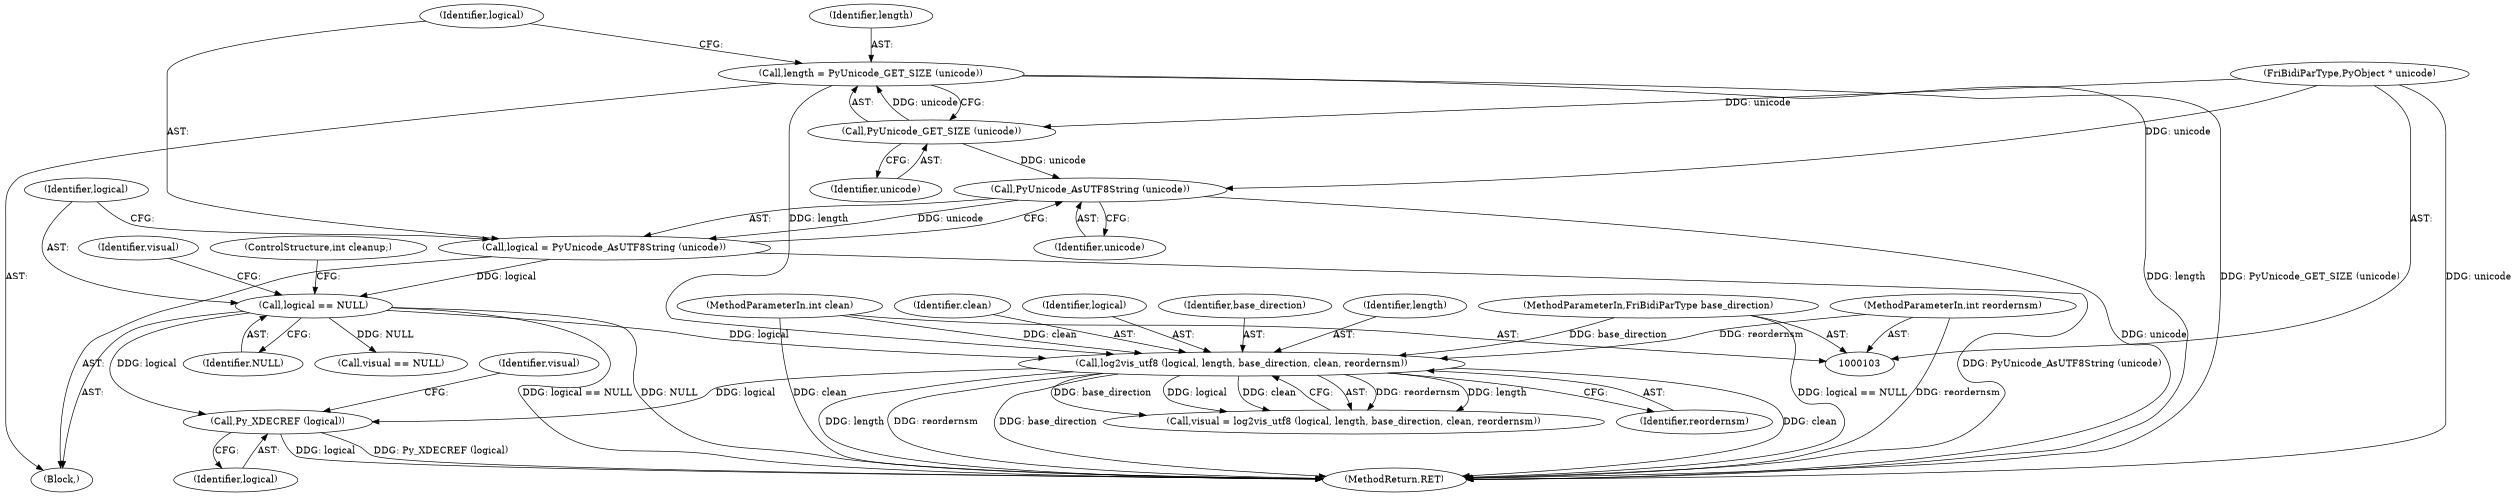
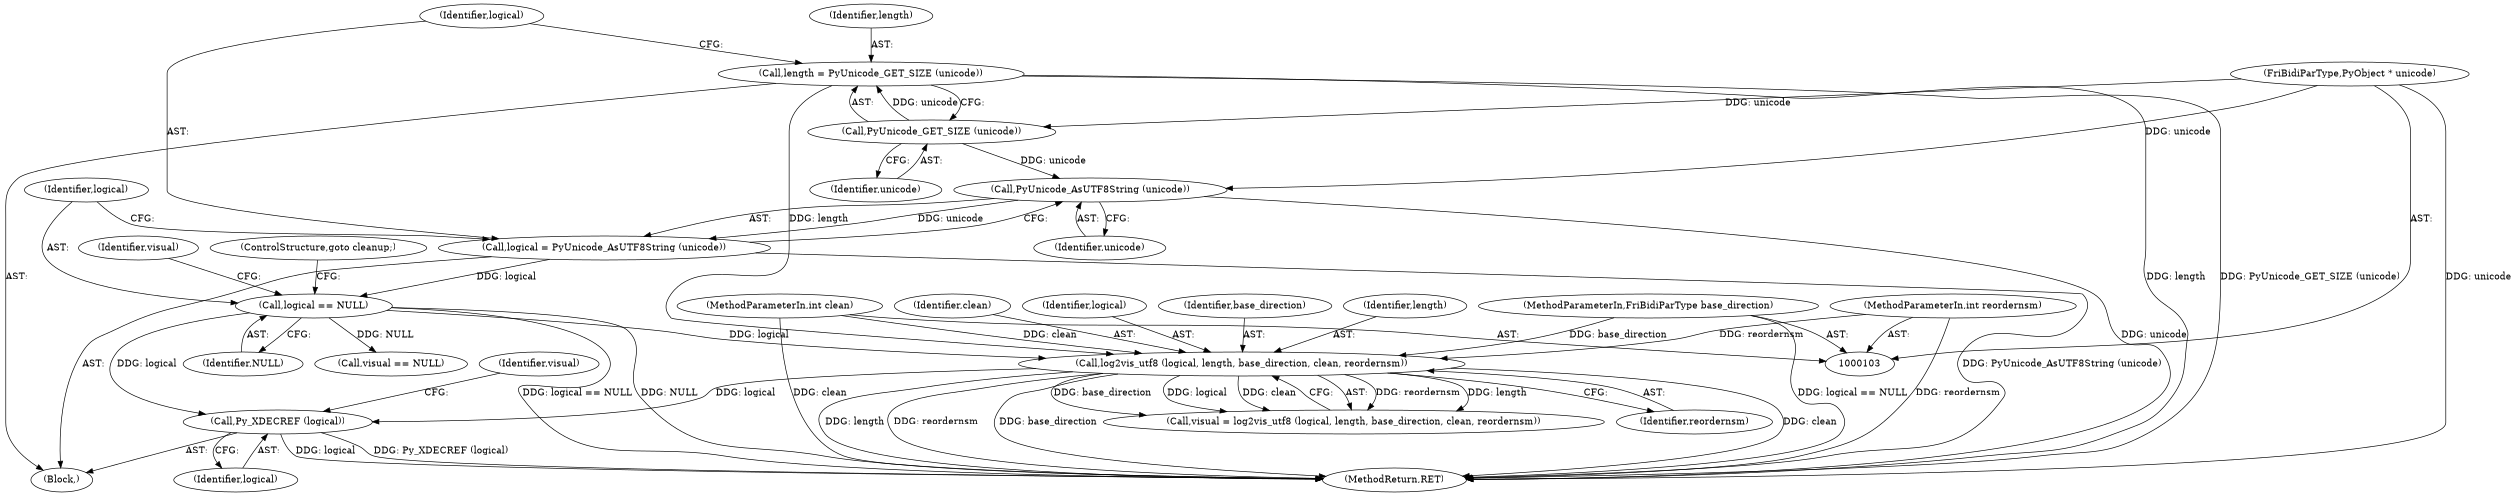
node "(ControlStructure,int cleanup;)": label "(ControlStructure,int cleanup;)" -> "(ControlStructure,goto cleanup;)"
edge "(Call,logical == NULL)" -> "(Block,)": now "(Call,Py_XDECREF (logical))" -> "(Block,)"
